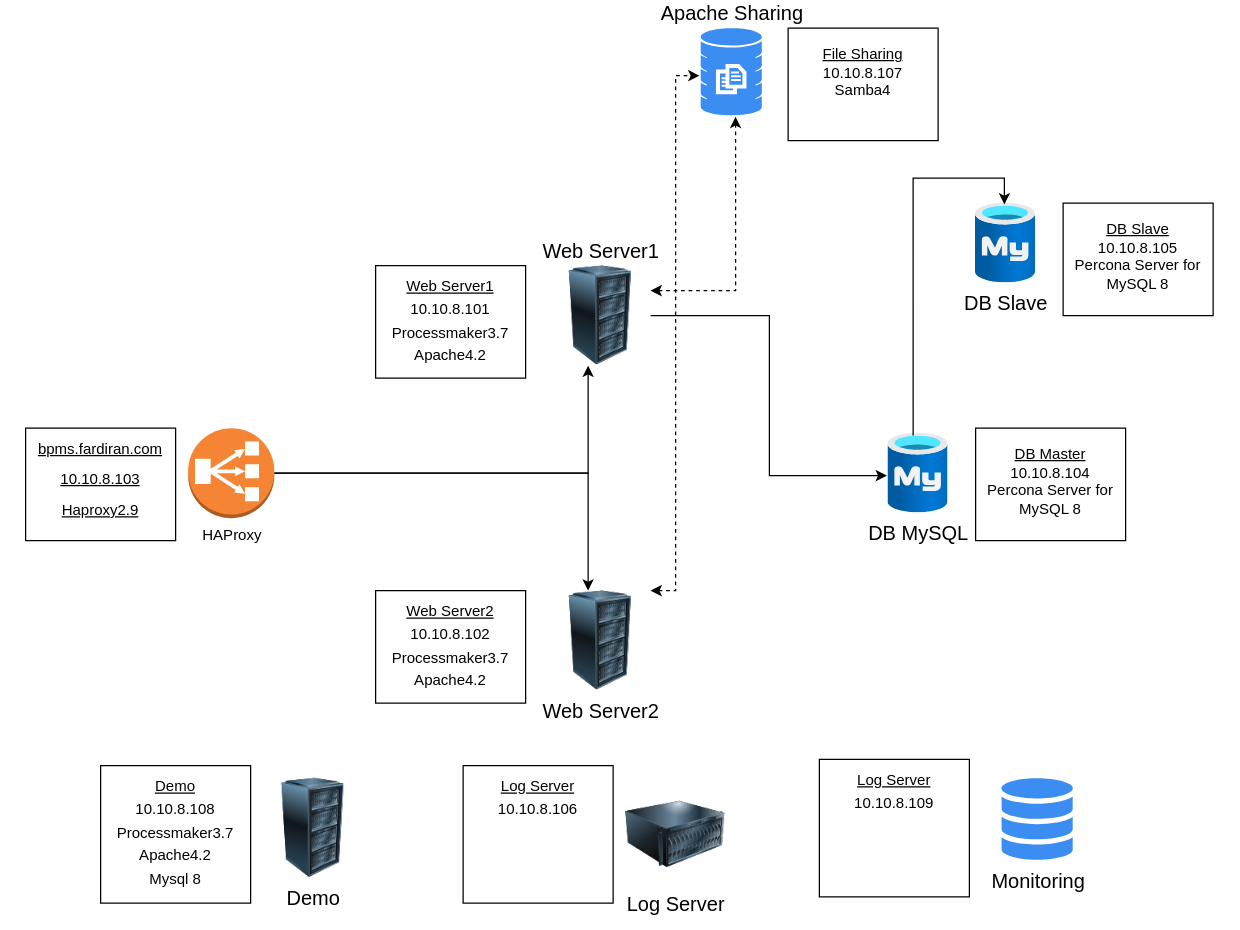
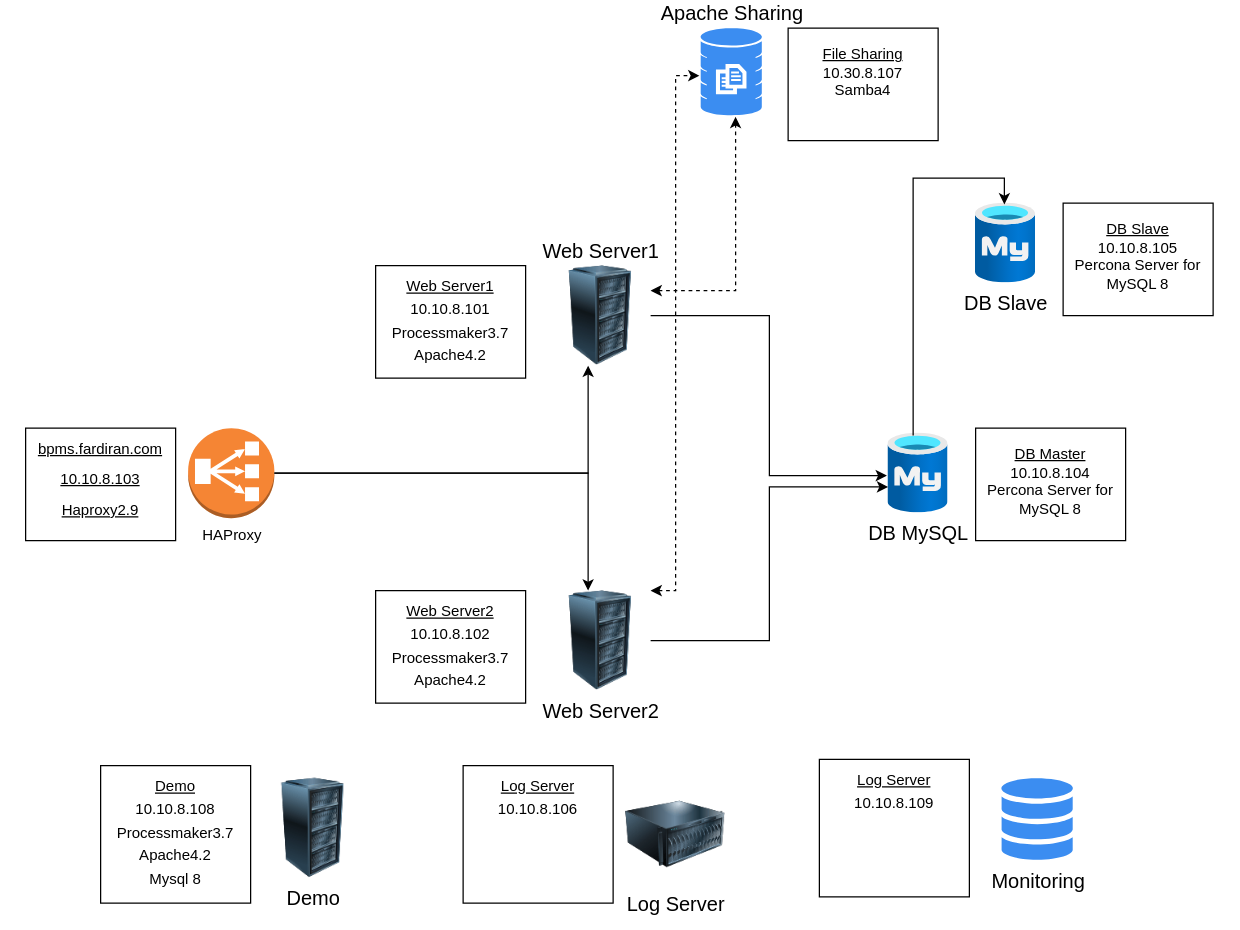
node "File Sharing 10.10.8.107 Samba4": label "File Sharing 10.10.8.107 Samba4" -> "File Sharing 10.30.8.107 Samba4"
edge "Web Server2" -> "DB MySQL": added
